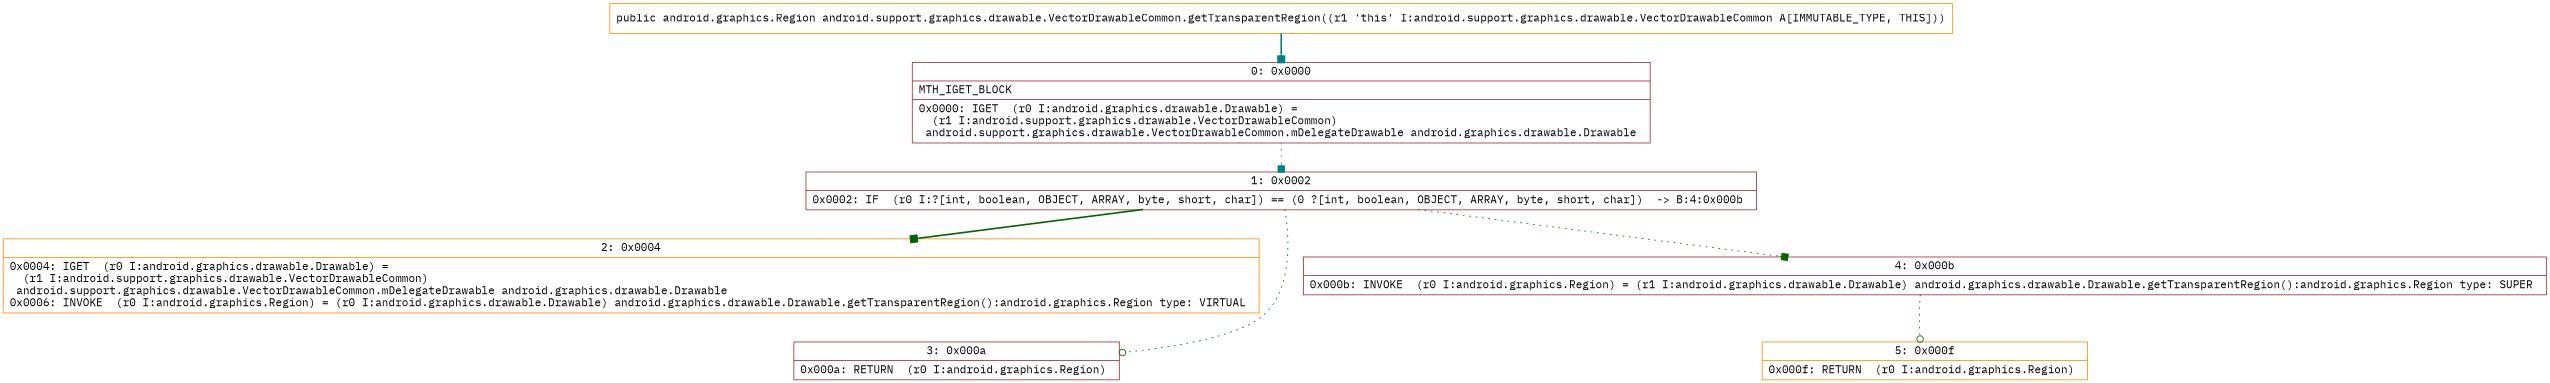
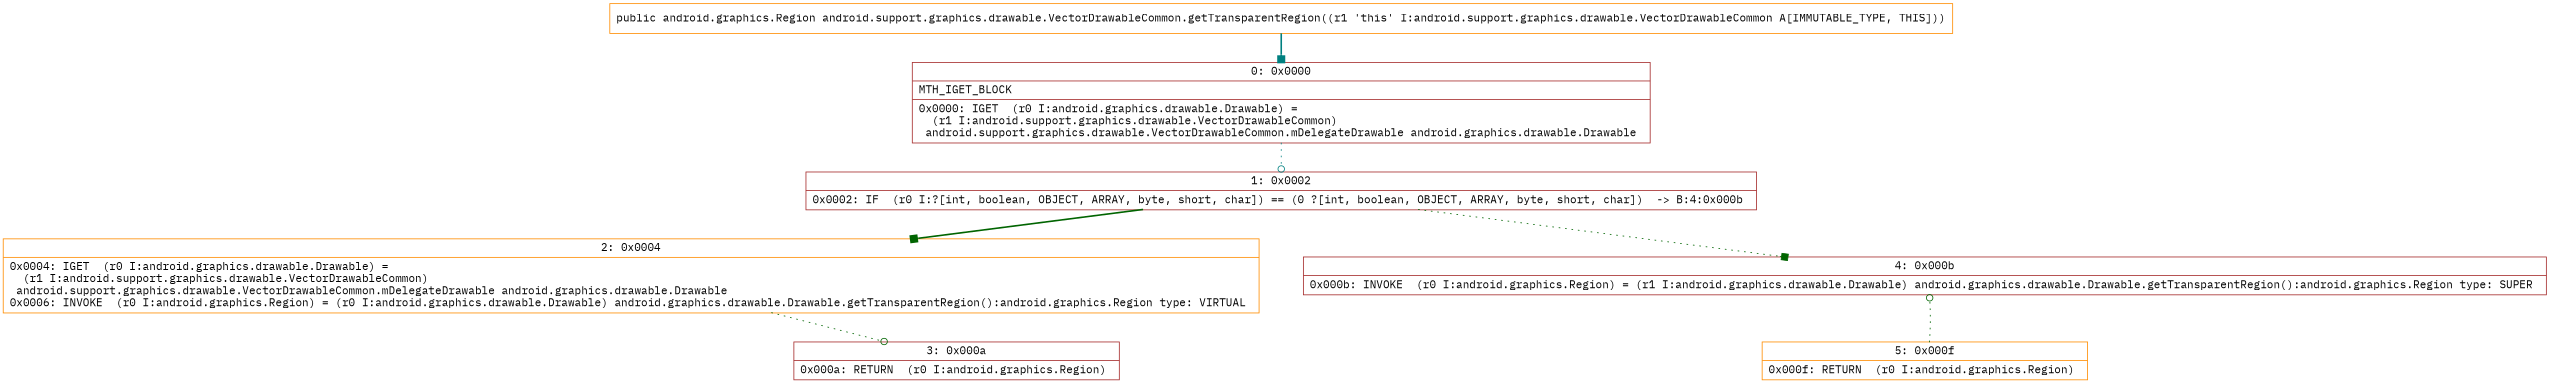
edge "0: 0x0000" -> "1: 0x0002": arrowhead box -> odot
edge "4: 0x000b" -> "5: 0x000f": reversed
edge "1: 0x0002" -> "3: 0x000a": now "2: 0x0004" -> "3: 0x000a"
